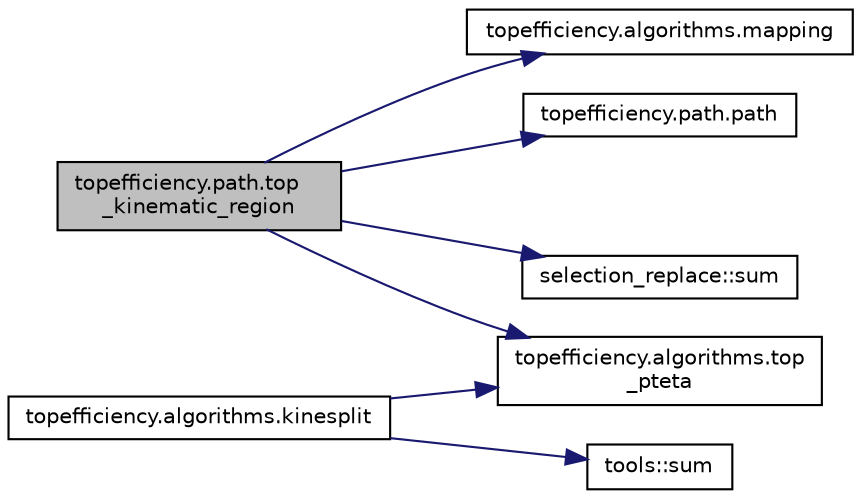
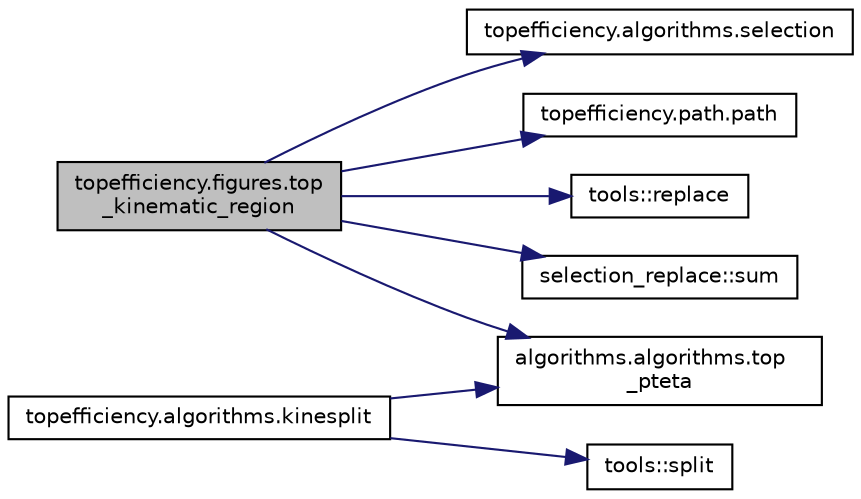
node "topefficiency.algorithms.mapping": label "topefficiency.algorithms.mapping" -> "topefficiency.algorithms.selection"
node "topefficiency.path.top _kinematic_region": label "topefficiency.path.top _kinematic_region" -> "topefficiency.figures.top _kinematic_region"
node "tools::replace": added
node "topefficiency.algorithms.top _pteta": label "topefficiency.algorithms.top _pteta" -> "algorithms.algorithms.top _pteta"
node "tools::sum": label "tools::sum" -> "tools::split"
